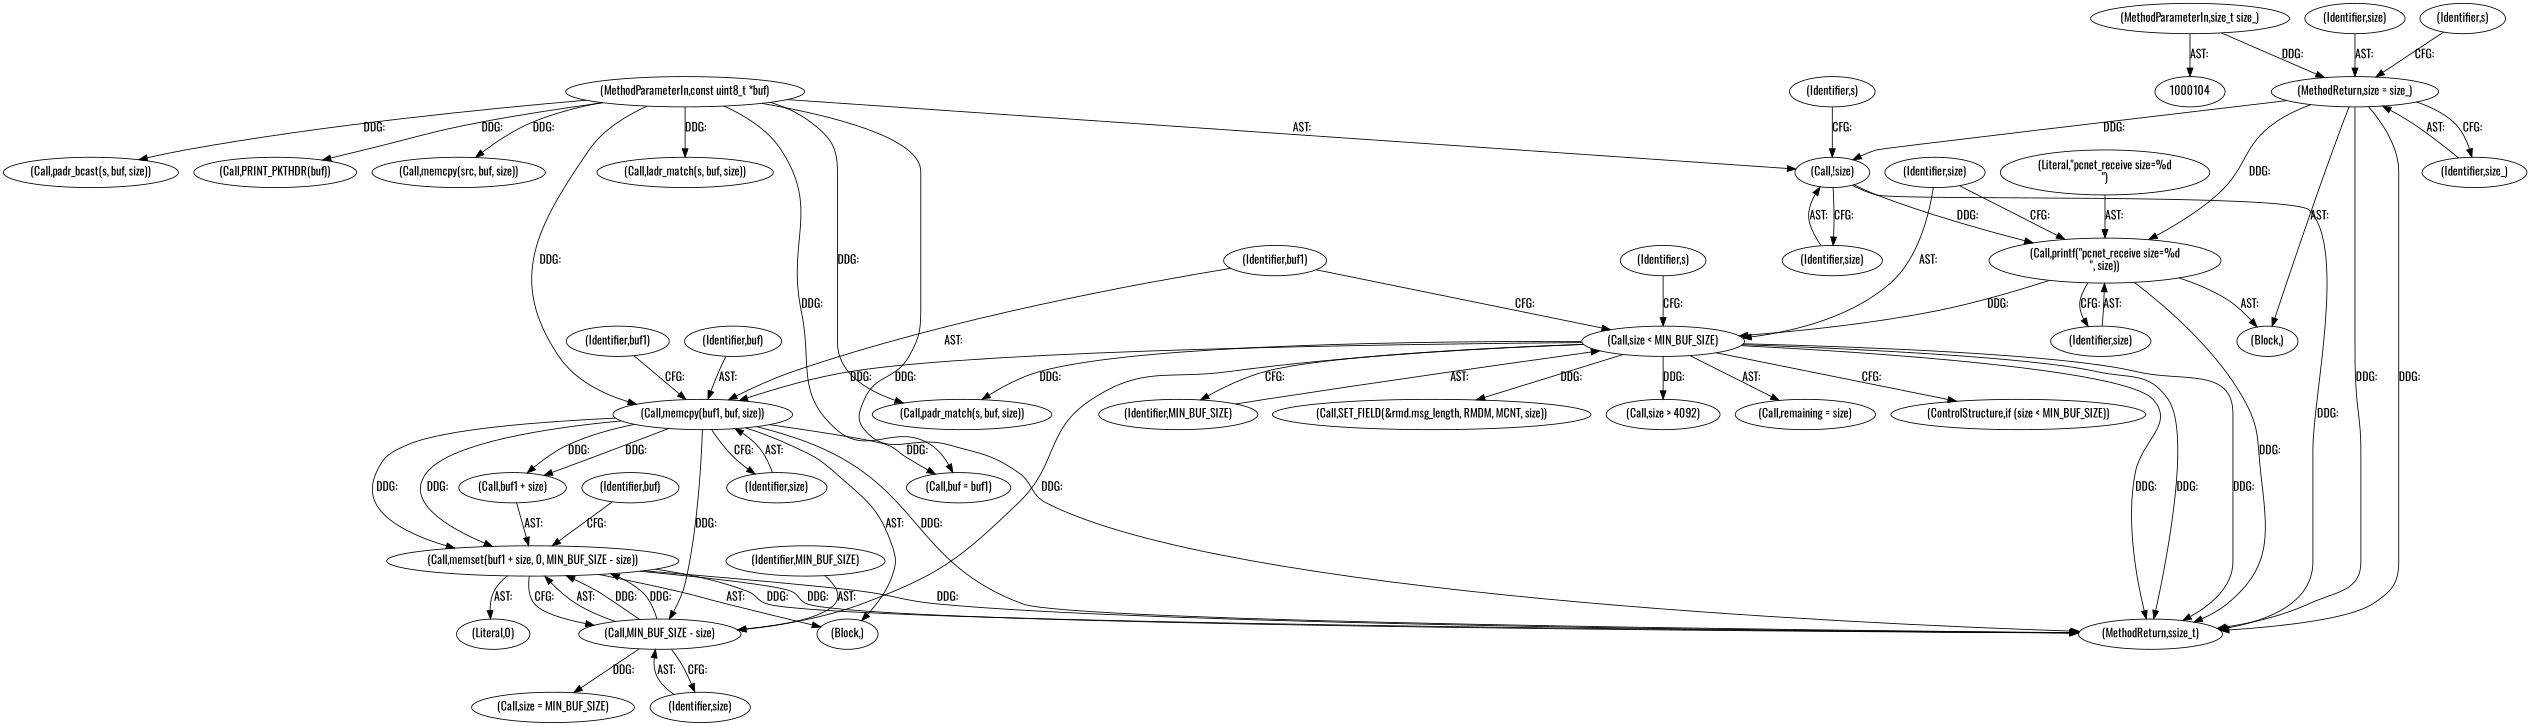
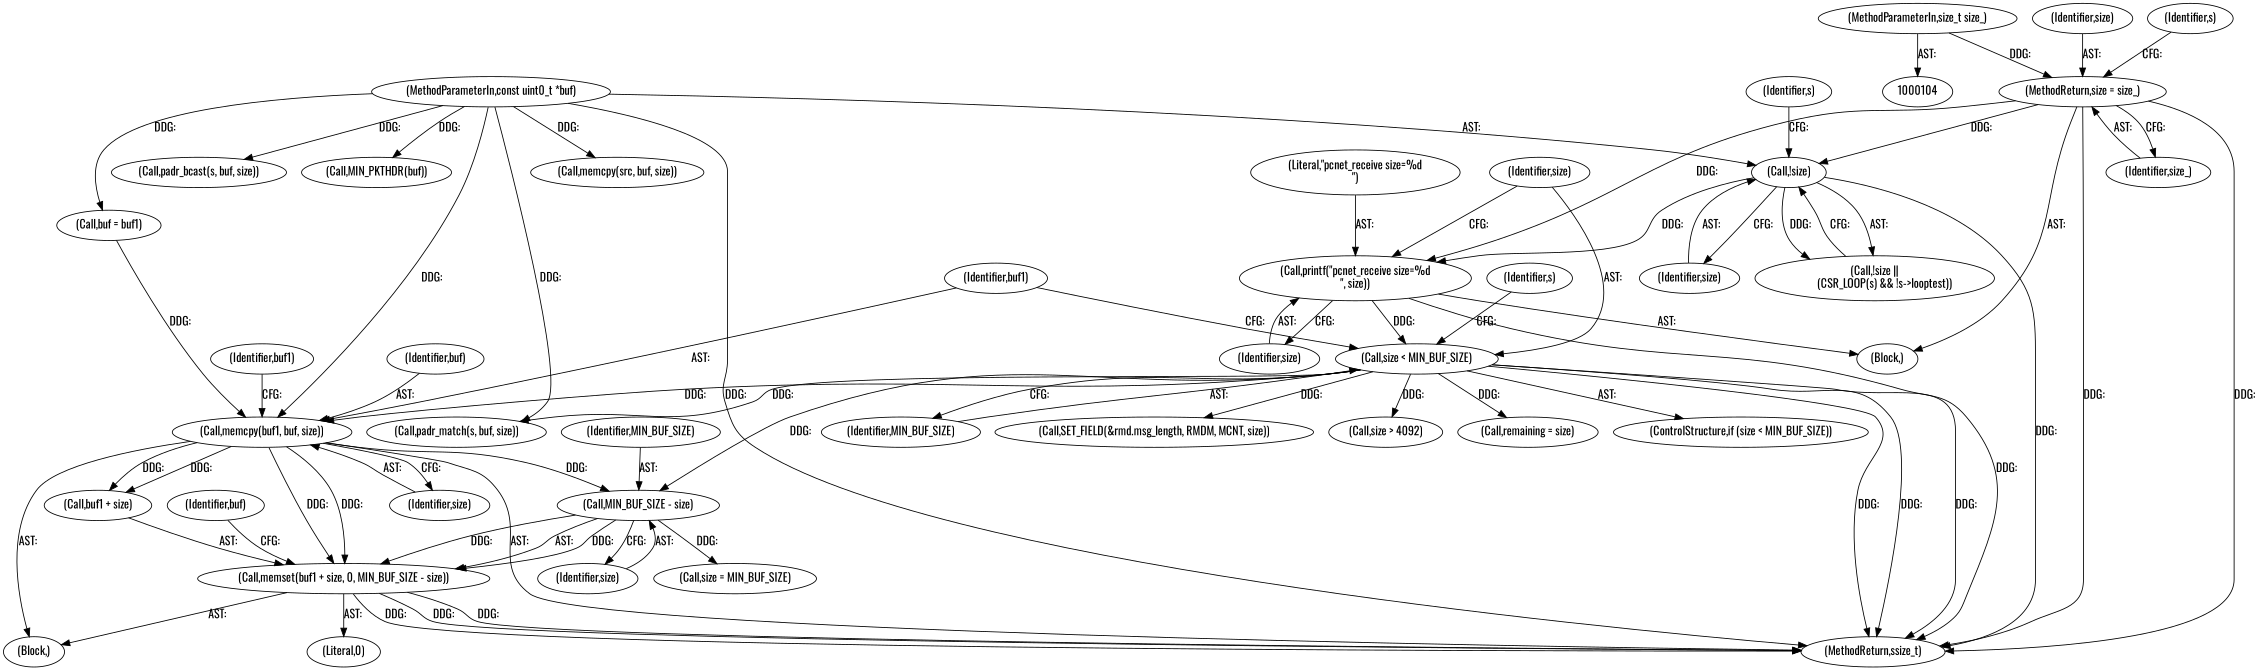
node "(MethodParameterIn,const uint8_t *buf)": label "(MethodParameterIn,const uint8_t *buf)" -> "(MethodParameterIn,const uint0_t *buf)"
node "(Call,PRINT_PKTHDR(buf))": label "(Call,PRINT_PKTHDR(buf))" -> "(Call,MIN_PKTHDR(buf))"
node "(Call,ladr_match(s, buf, size))": removed
node "(Call,!size || (CSR_LOOP(s) && !s->looptest))": added
edge "(Call,size < MIN_BUF_SIZE)" -> "(Call,remaining = size)": label "AST: " -> "DDG: "
edge "(Call,size < MIN_BUF_SIZE)" -> "(ControlStructure,if (size < MIN_BUF_SIZE))": label "CFG: " -> "AST: "
edge "(Call,memcpy(buf1, buf, size))" -> "(Call,buf = buf1)": reversed
edge "(Call,memcpy(buf1, buf, size))" -> "(MethodReturn,ssize_t)": label "DDG: " -> "AST: "
edge "(Call,memset(buf1 + size, 0, MIN_BUF_SIZE - size))" -> "(Call,MIN_BUF_SIZE - size)": removed, label "CFG:"
